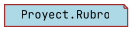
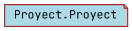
node "Proyect.Rubro": label "Proyect.Rubro" -> "Proyect.Proyect"
